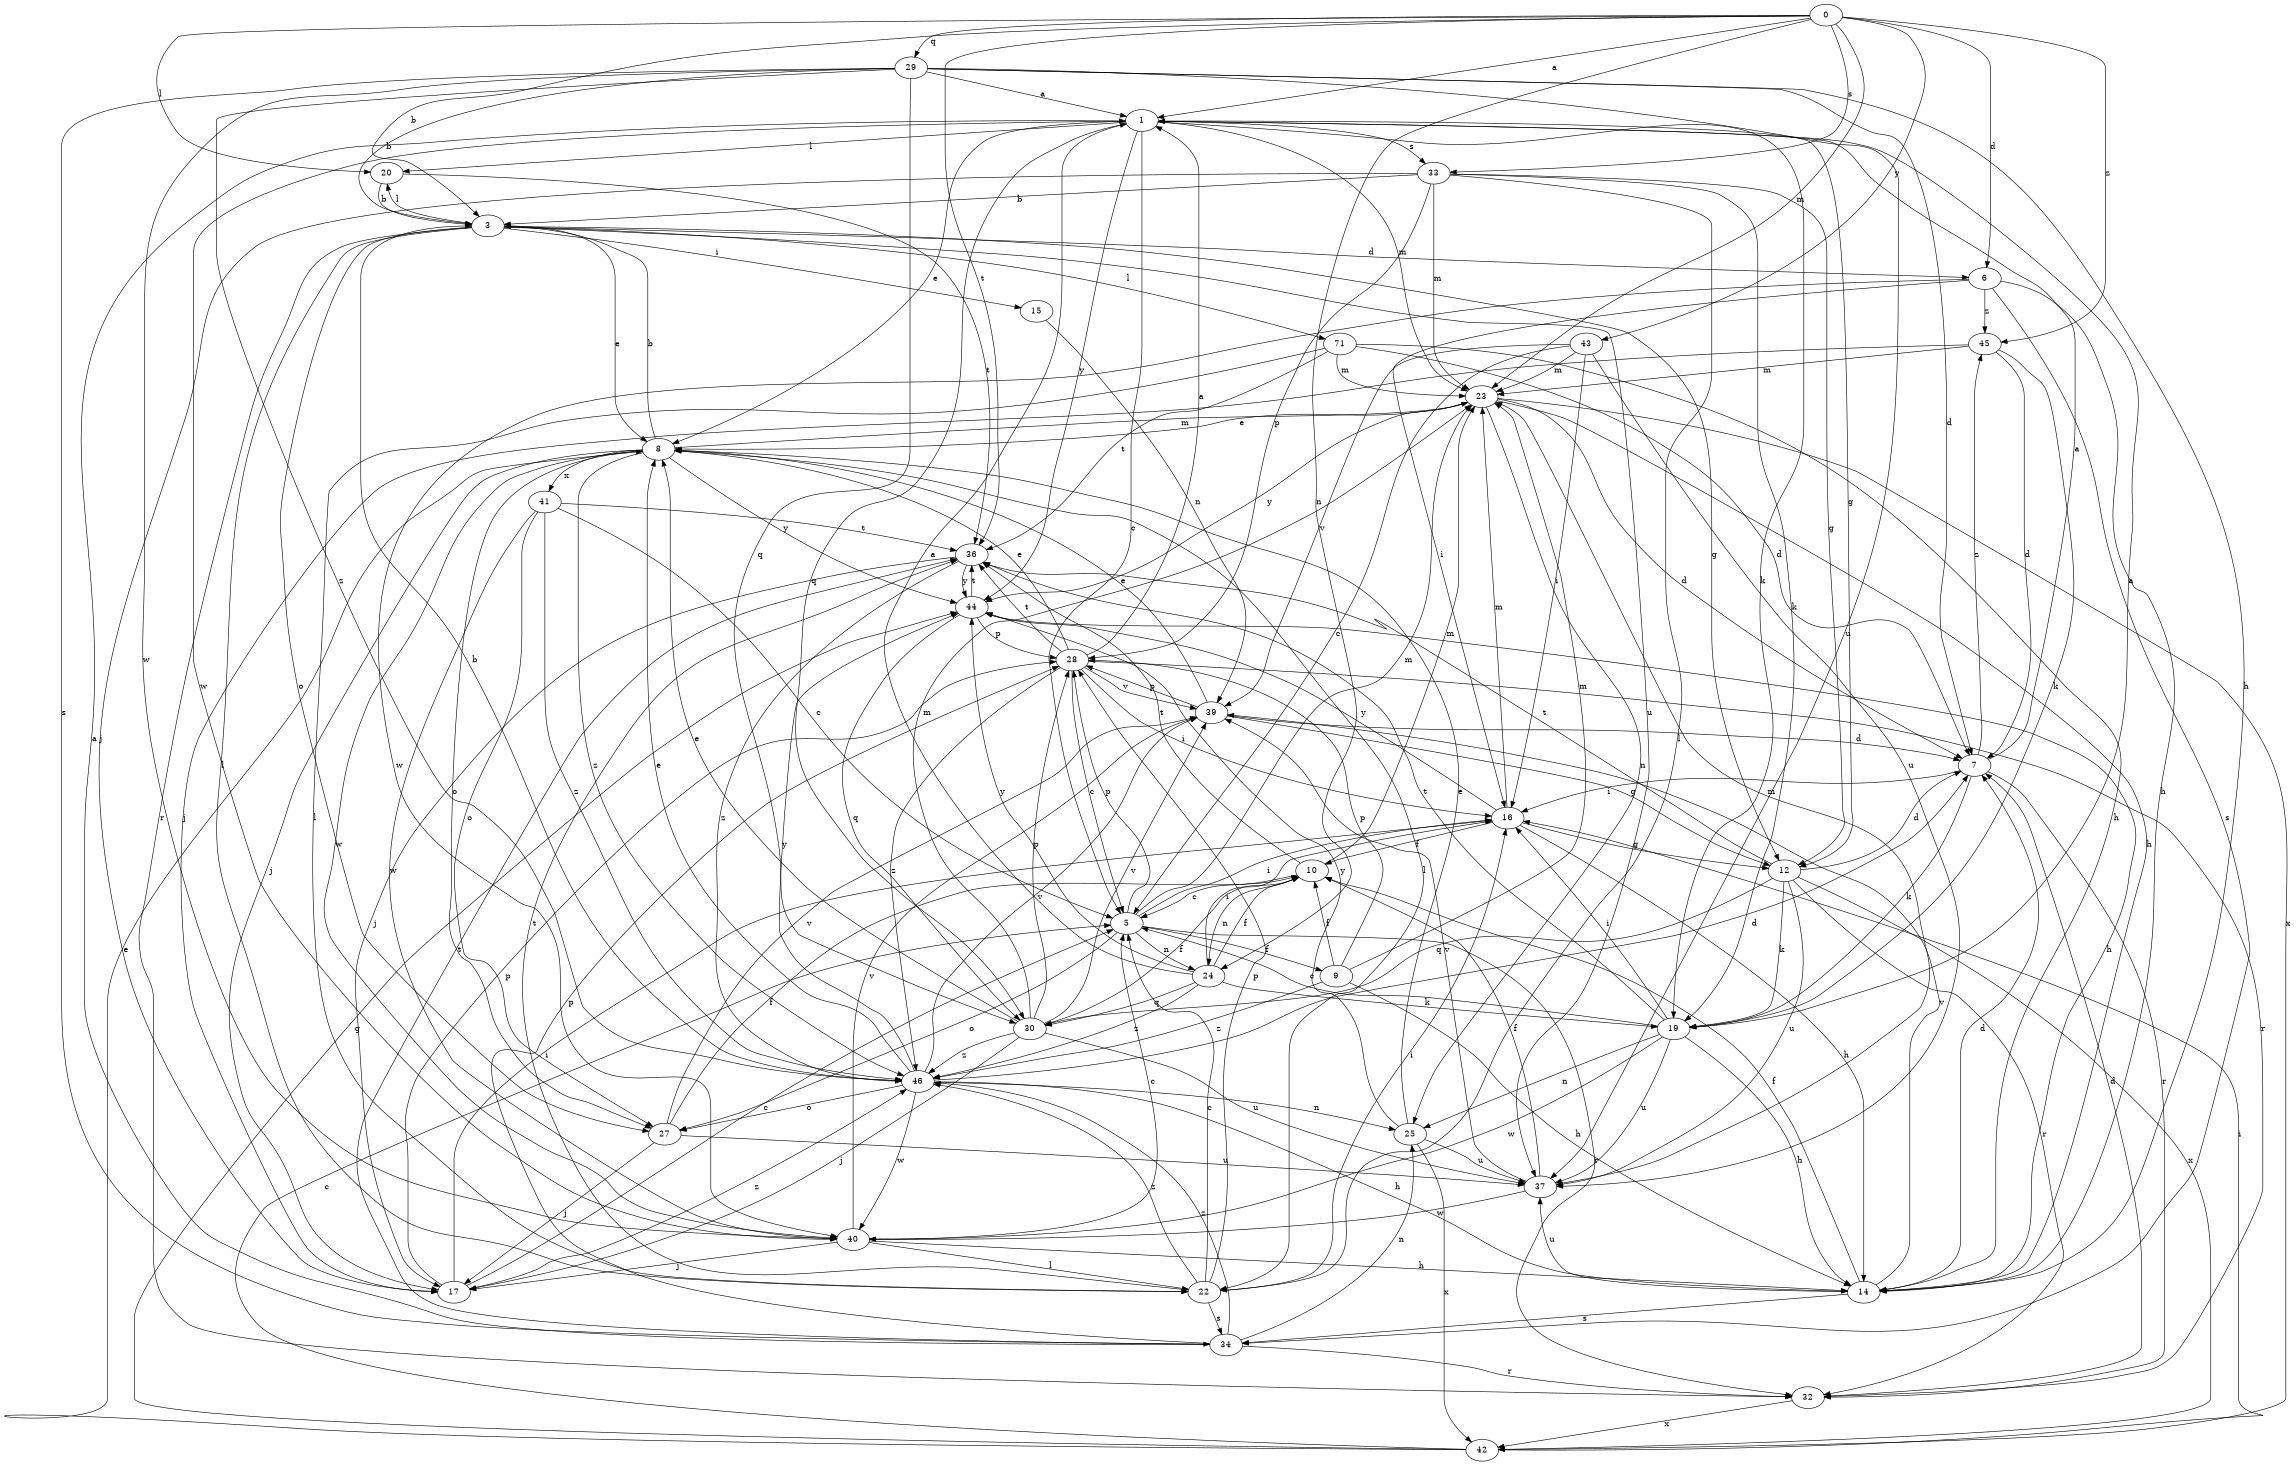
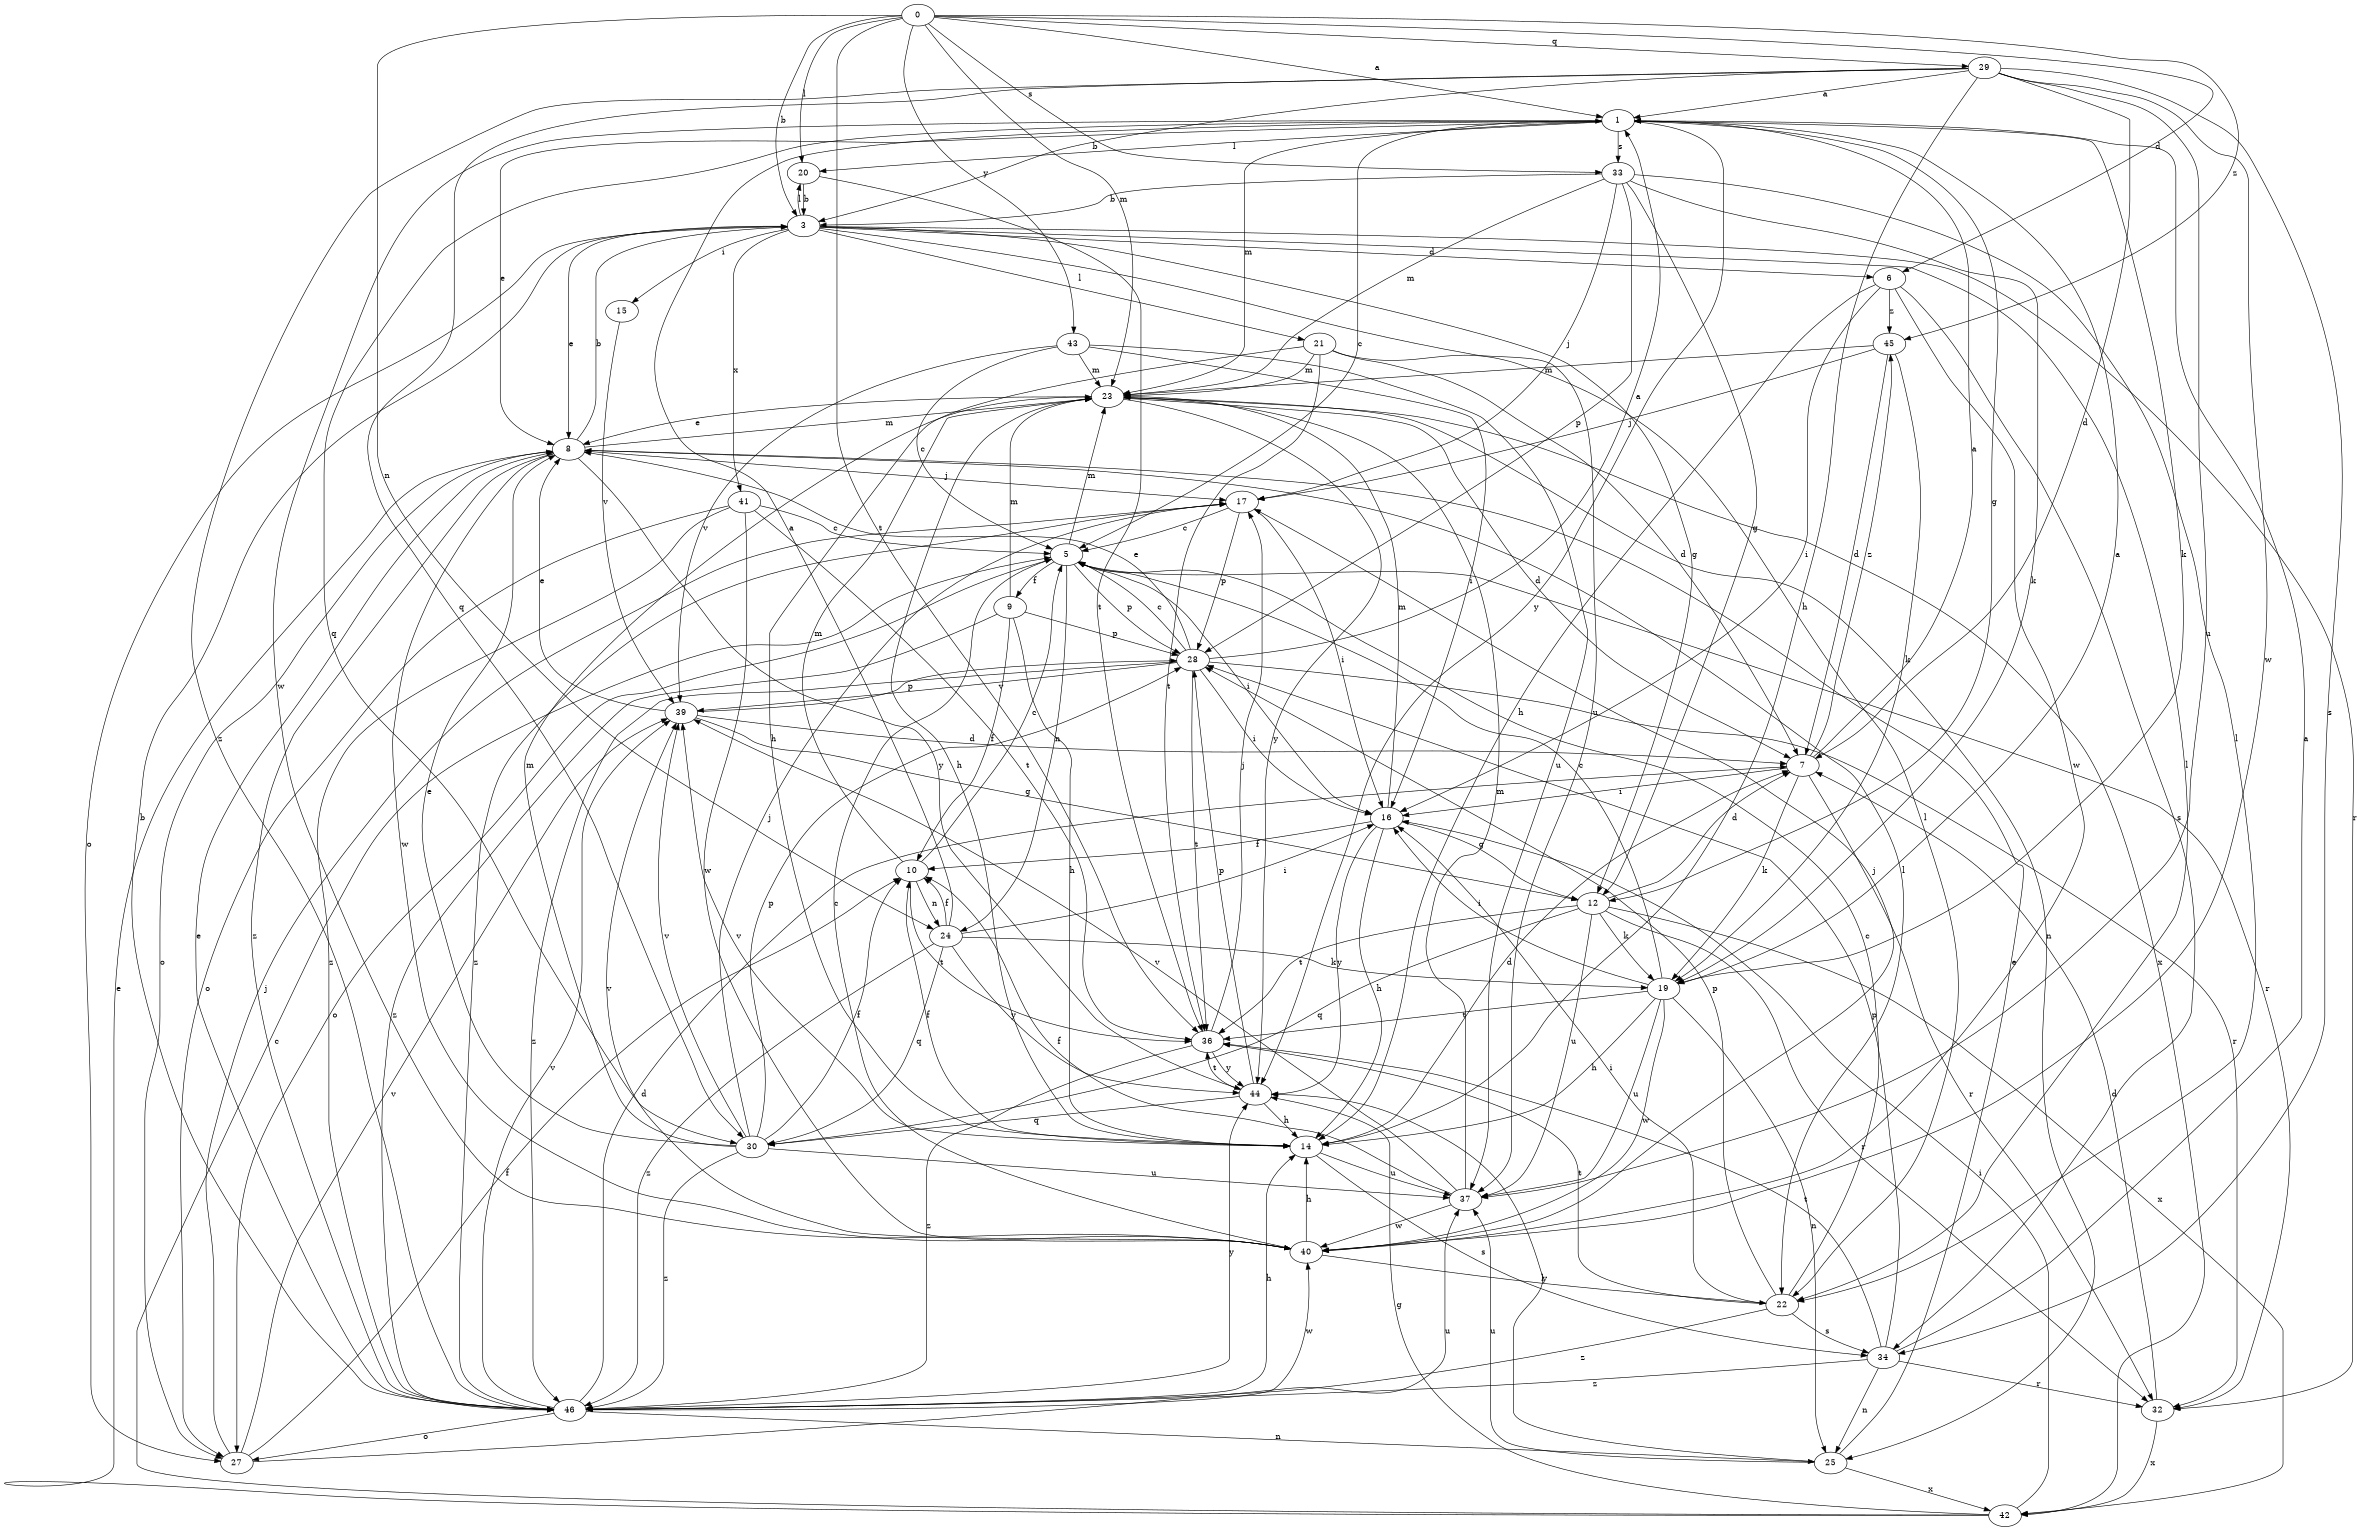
node "71": label "71" -> "21"
edge "8" -> "41": now "3" -> "41"
edge "15" -> "39": label "n" -> "v"
